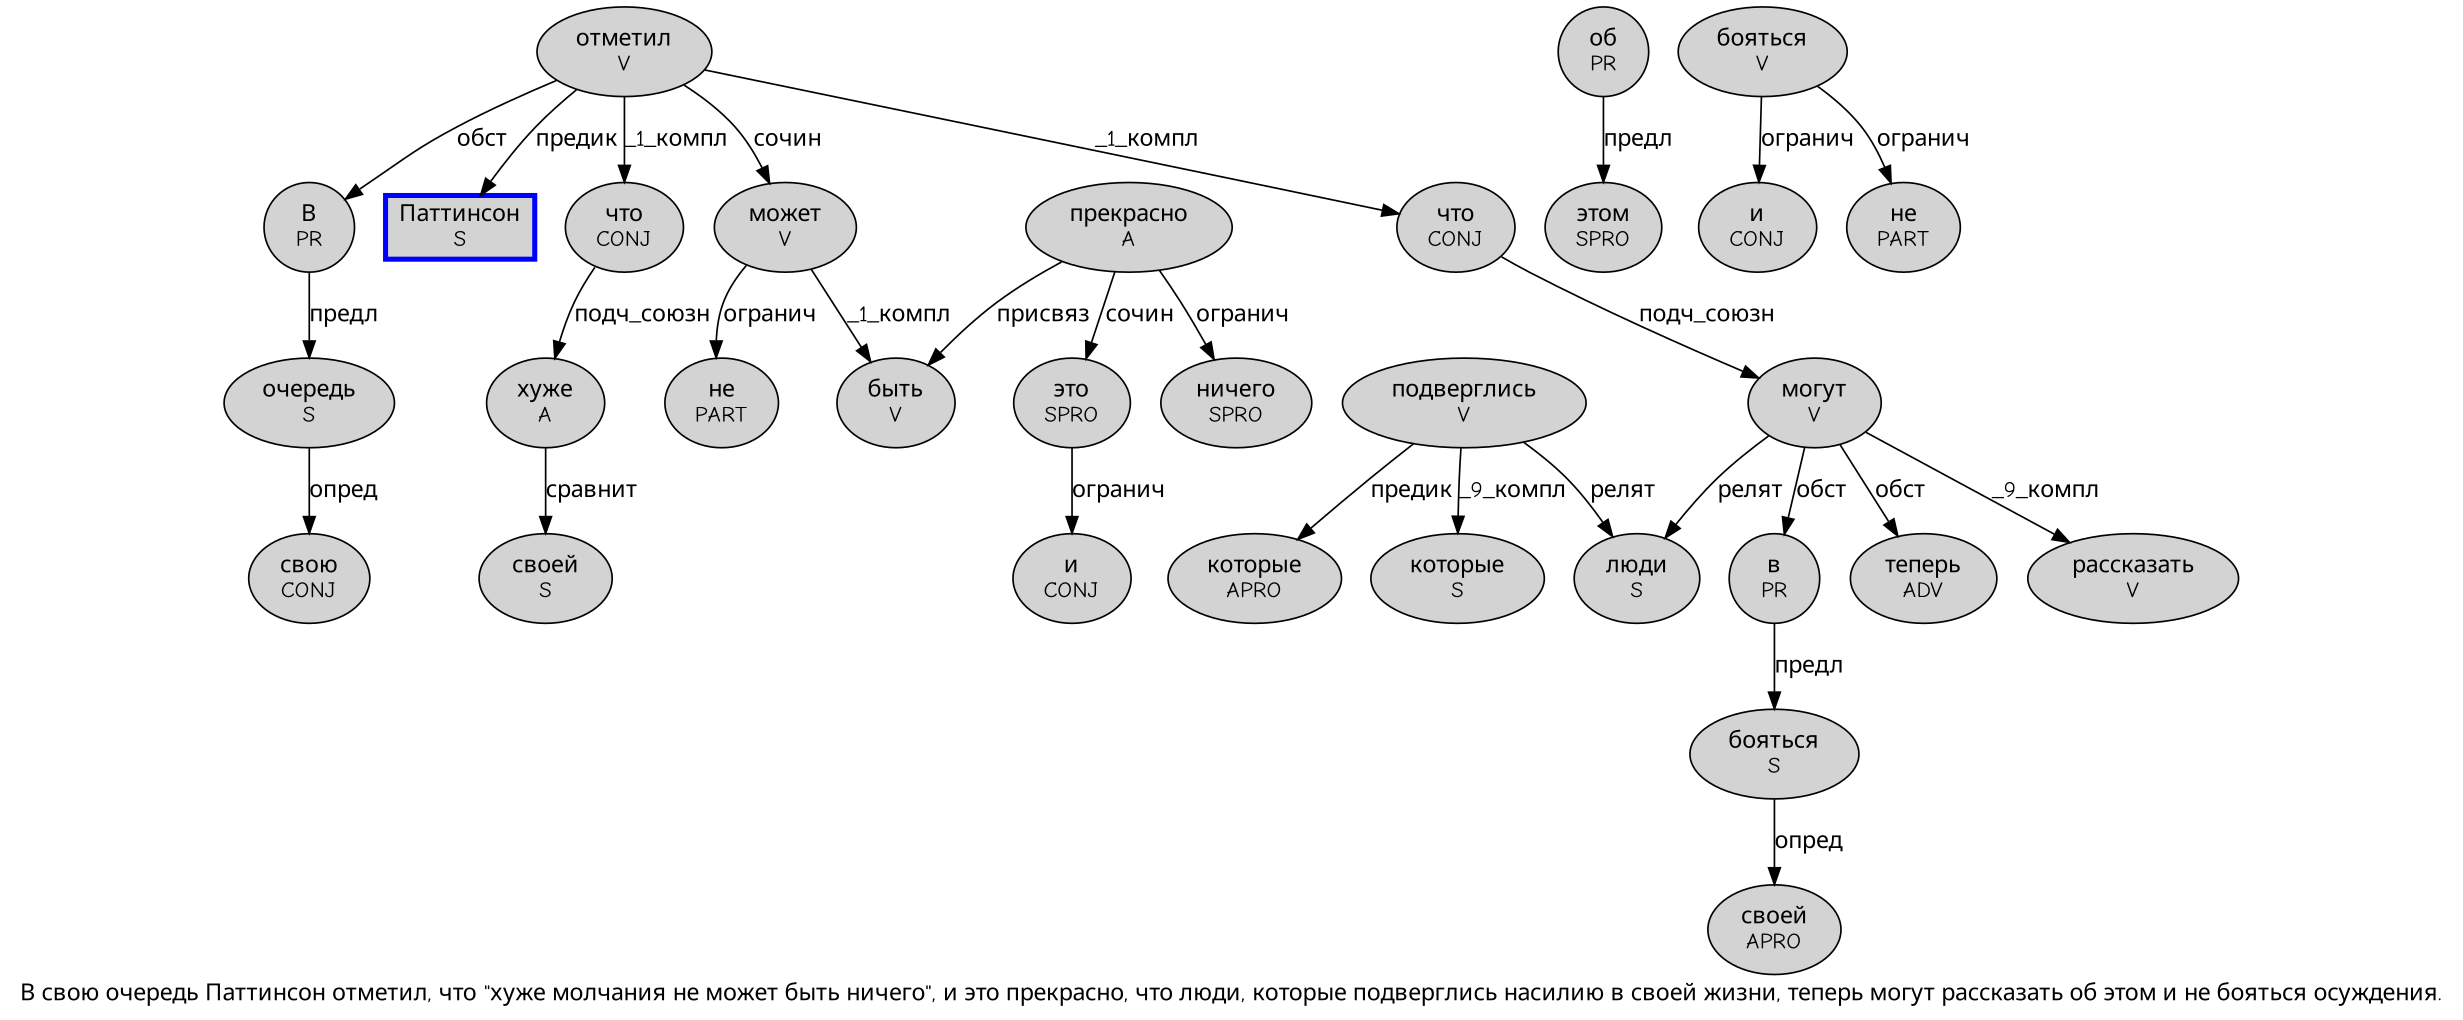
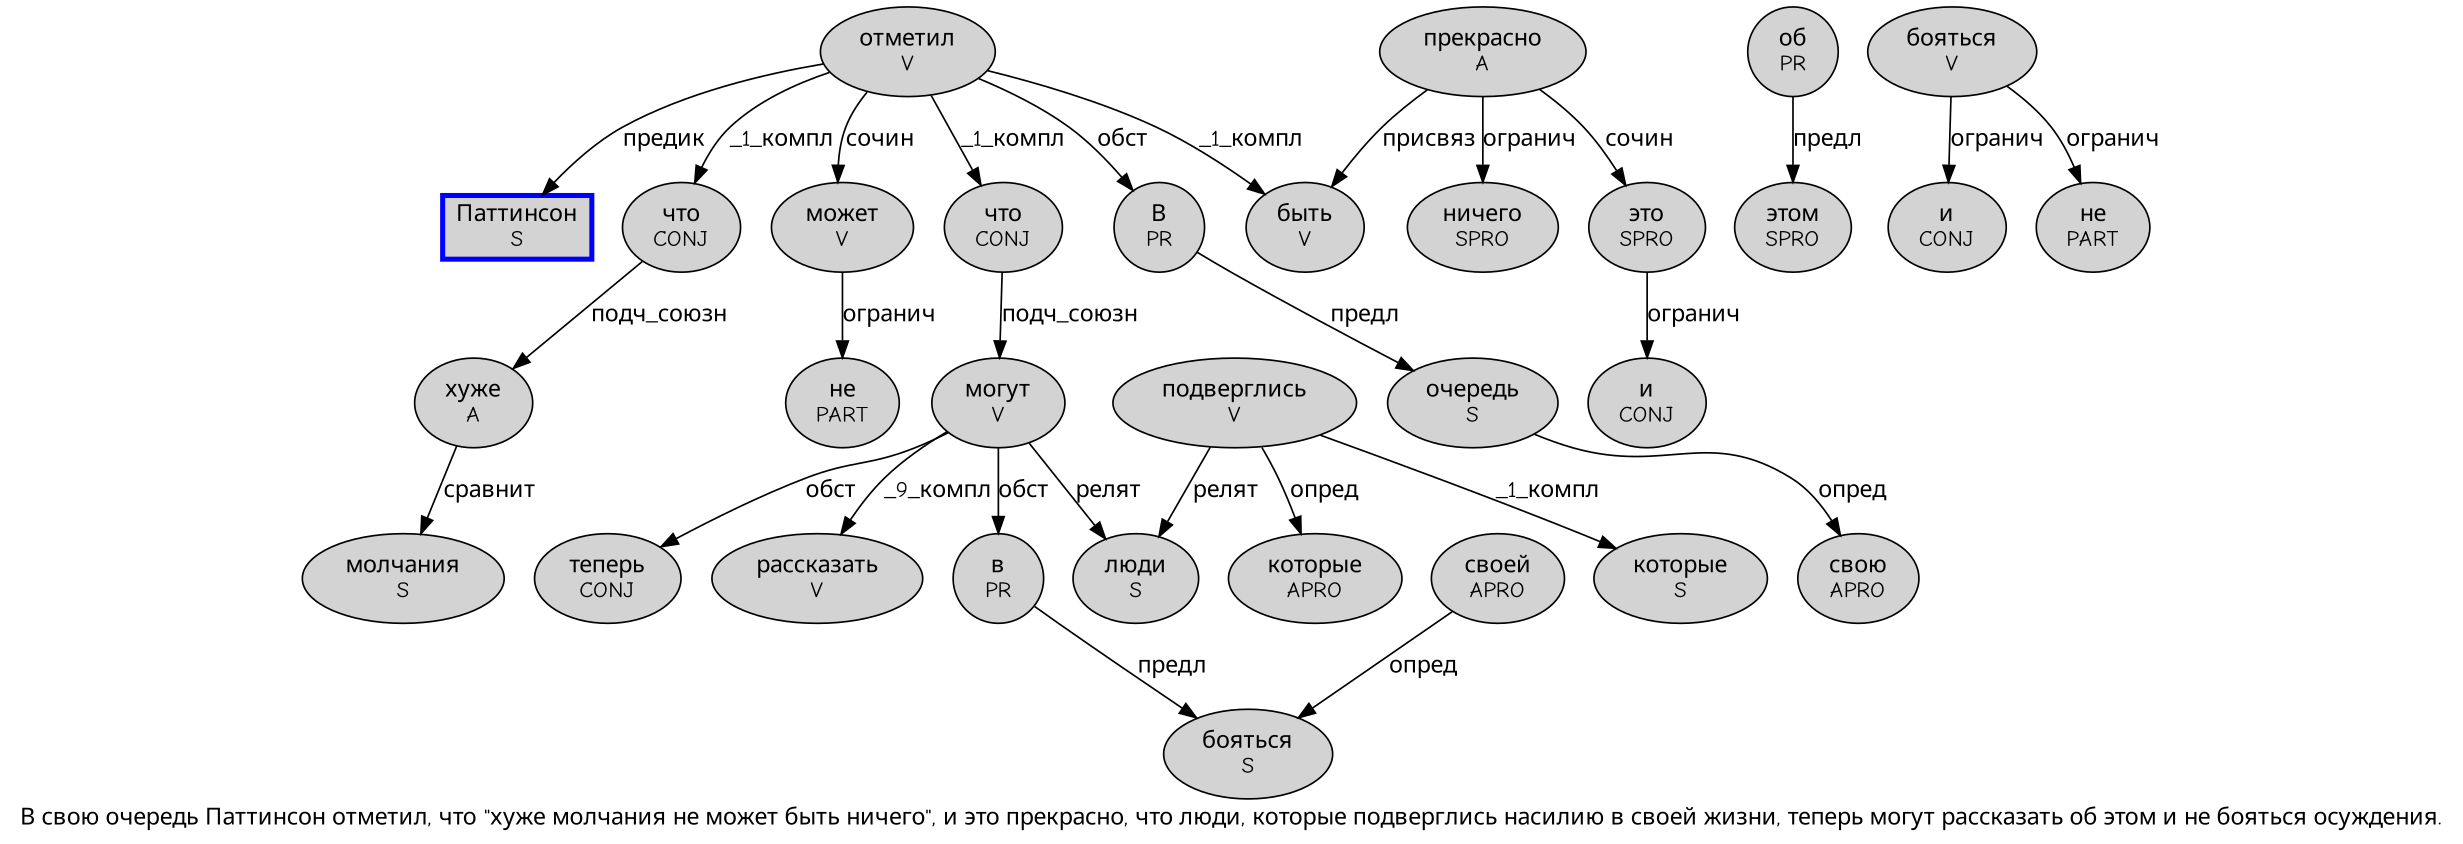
edge "может V" -> "быть V": now "отметил V" -> "быть V"
edge "подверглись V" -> "которые APRO": label "предик" -> "опред"
edge "подверглись V" -> "которые S": label "_9_компл" -> "_1_компл"
node "свою CONJ": label "свою CONJ" -> "свою APRO"
node "своей S": label "своей S" -> "молчания S"
node "теперь ADV": label "теперь ADV" -> "теперь CONJ"
edge "бояться S" -> "своей APRO": reversed
